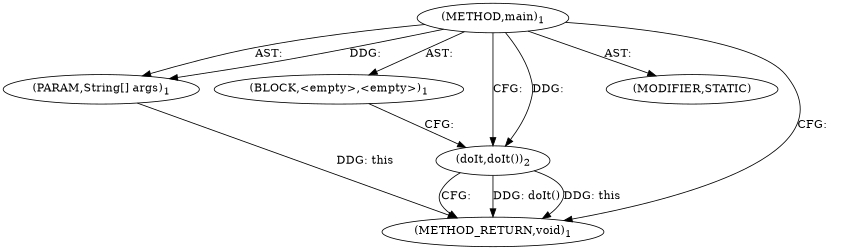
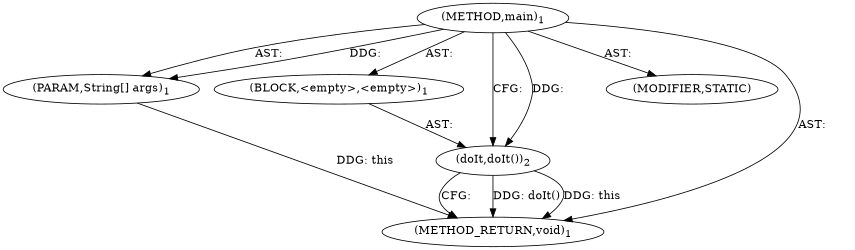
edge "(BLOCK,<empty>,<empty>)" -> "(doIt,doIt())": label "CFG: " -> "AST: "
edge "(METHOD,main)" -> "(METHOD_RETURN,void)": label "CFG: " -> "AST: "
